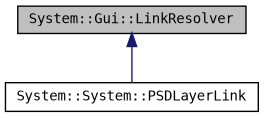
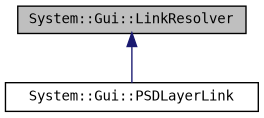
node "System::System::PSDLayerLink": label "System::System::PSDLayerLink" -> "System::Gui::PSDLayerLink"
